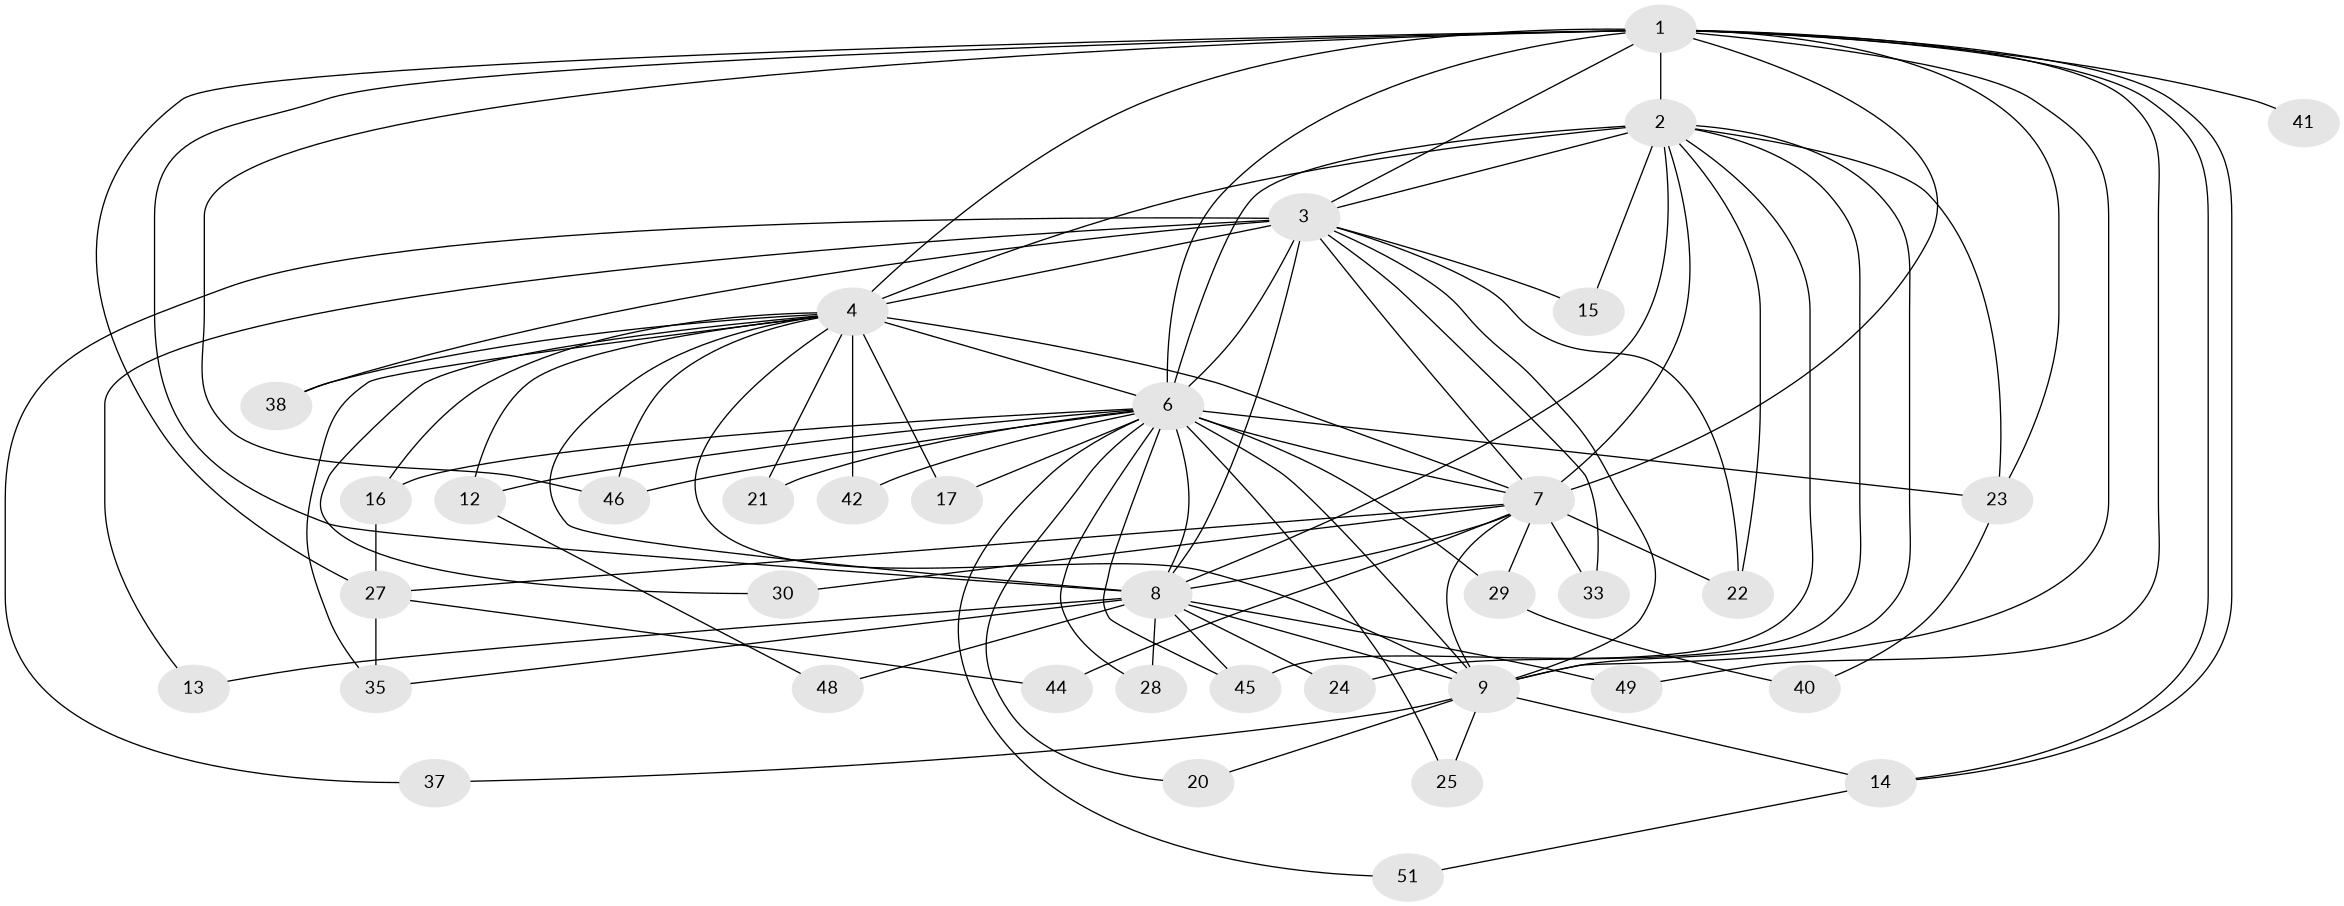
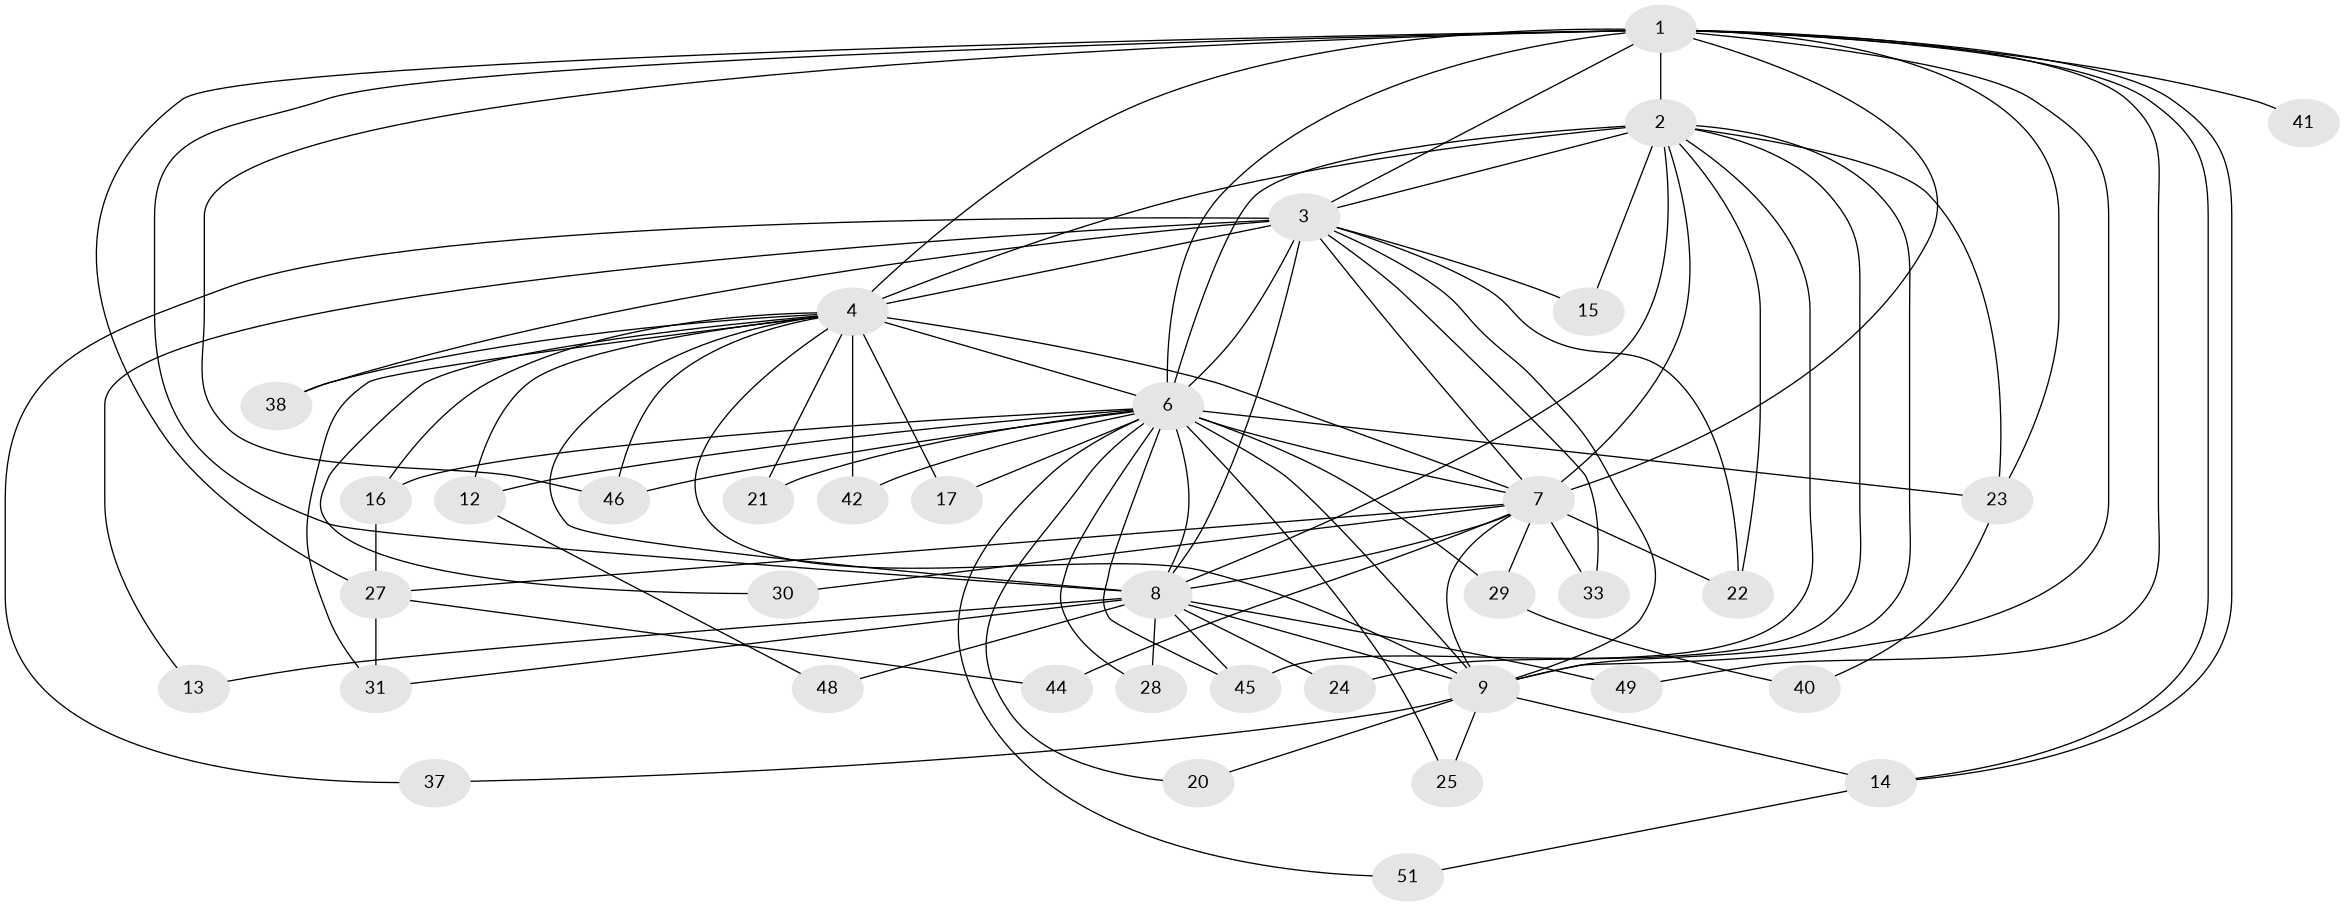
node "35": label "35" -> "31"
